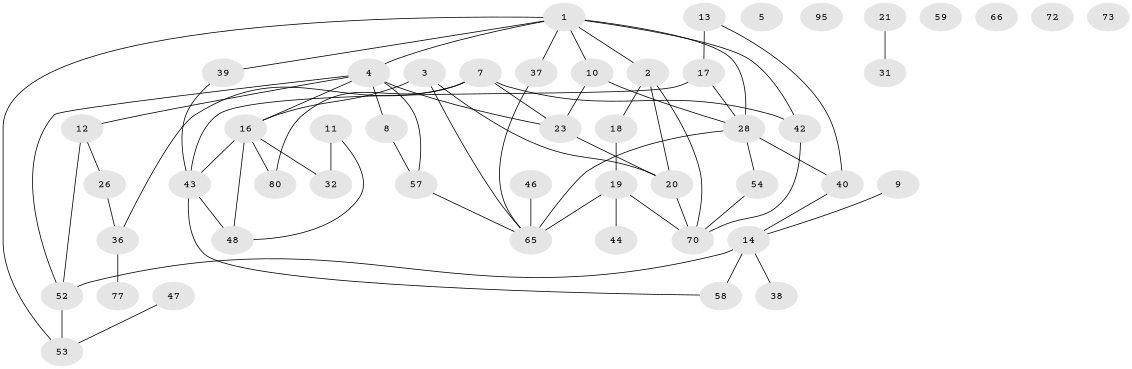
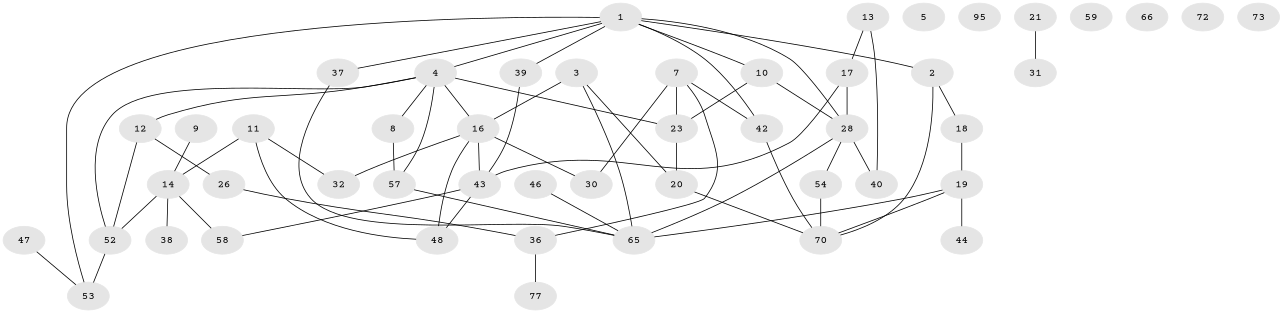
edge "2" -- "20": removed
node "80": label "80" -> "30"
edge "40" -- "14": now "11" -- "14"
